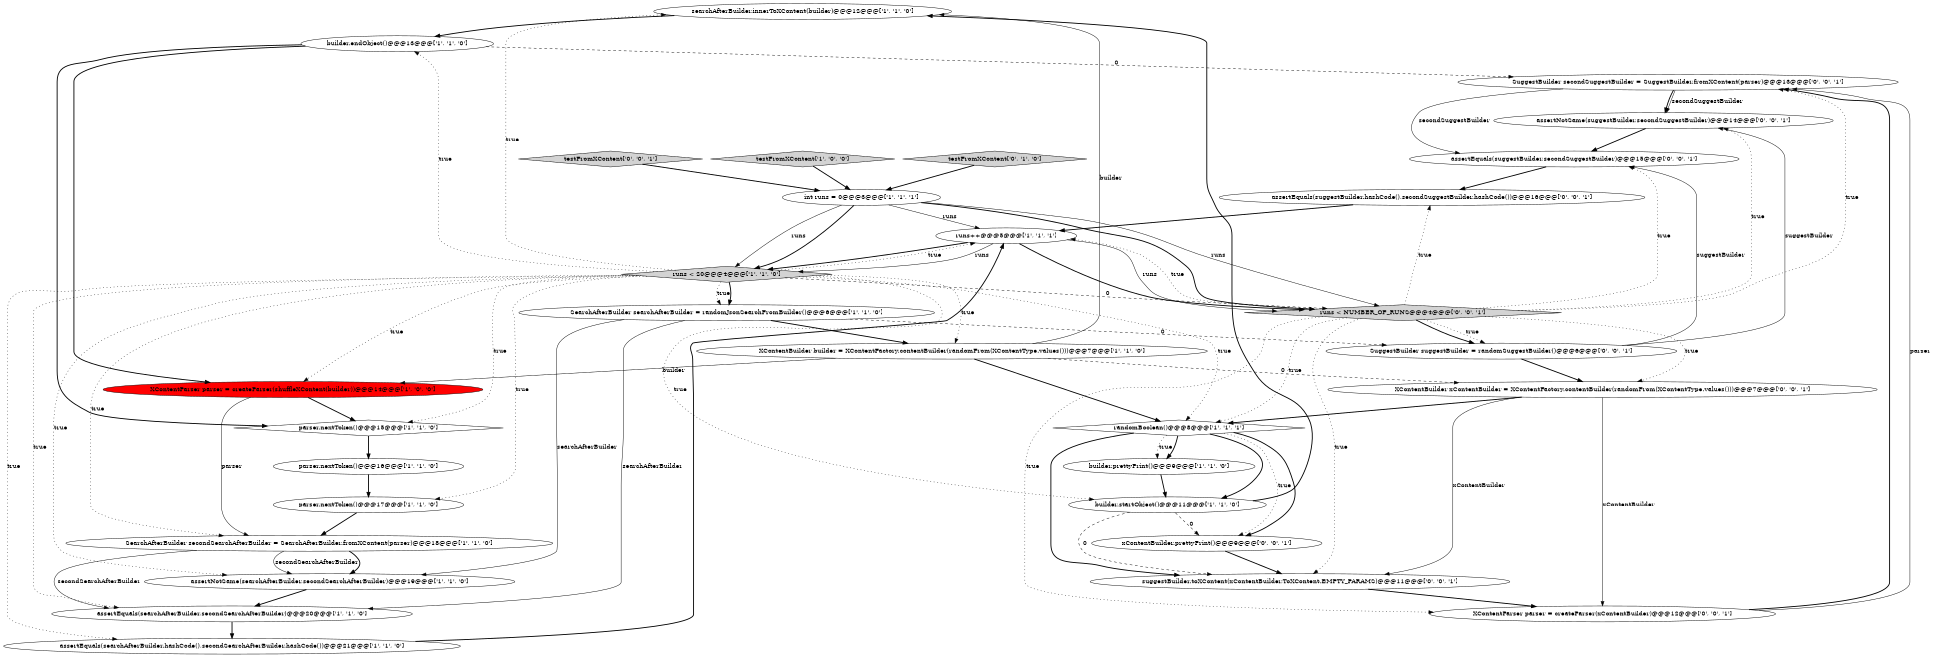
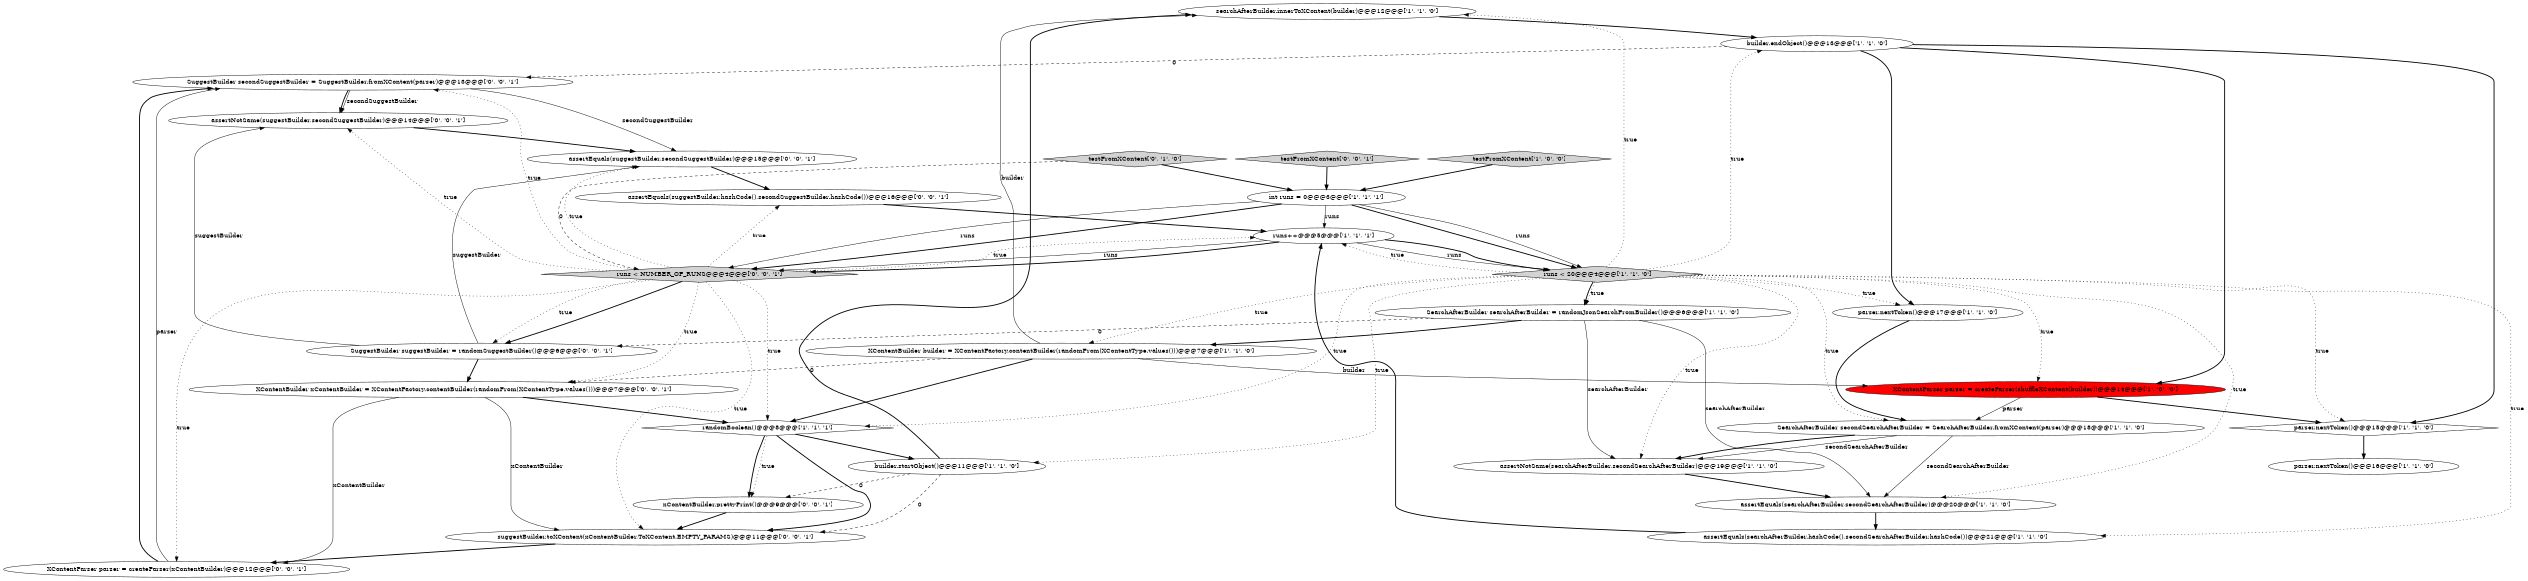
edge "runs < 20@@@4@@@['1', '1', '0']" -> "runs < NUMBER_OF_RUNS@@@4@@@['0', '0', '1']": now "testFromXContent['0', '1', '0']" -> "runs < NUMBER_OF_RUNS@@@4@@@['0', '0', '1']"
node "builder.prettyPrint()@@@9@@@['1', '1', '0']": removed
edge "parser.nextToken()@@@16@@@['1', '1', '0']" -> "parser.nextToken()@@@17@@@['1', '1', '0']": now "builder.endObject()@@@13@@@['1', '1', '0']" -> "parser.nextToken()@@@17@@@['1', '1', '0']"
